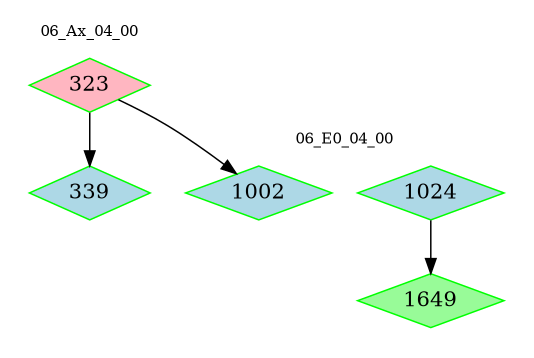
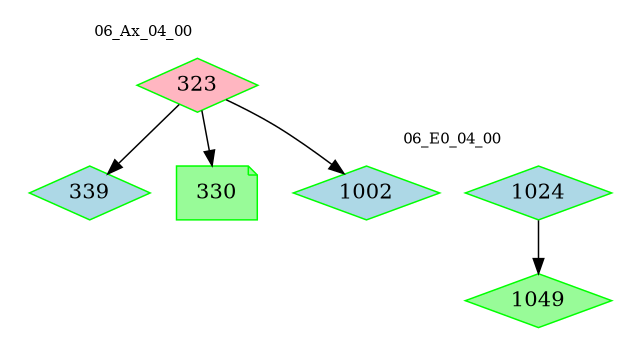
node "330": added
node "1649": label "1649" -> "1049"
